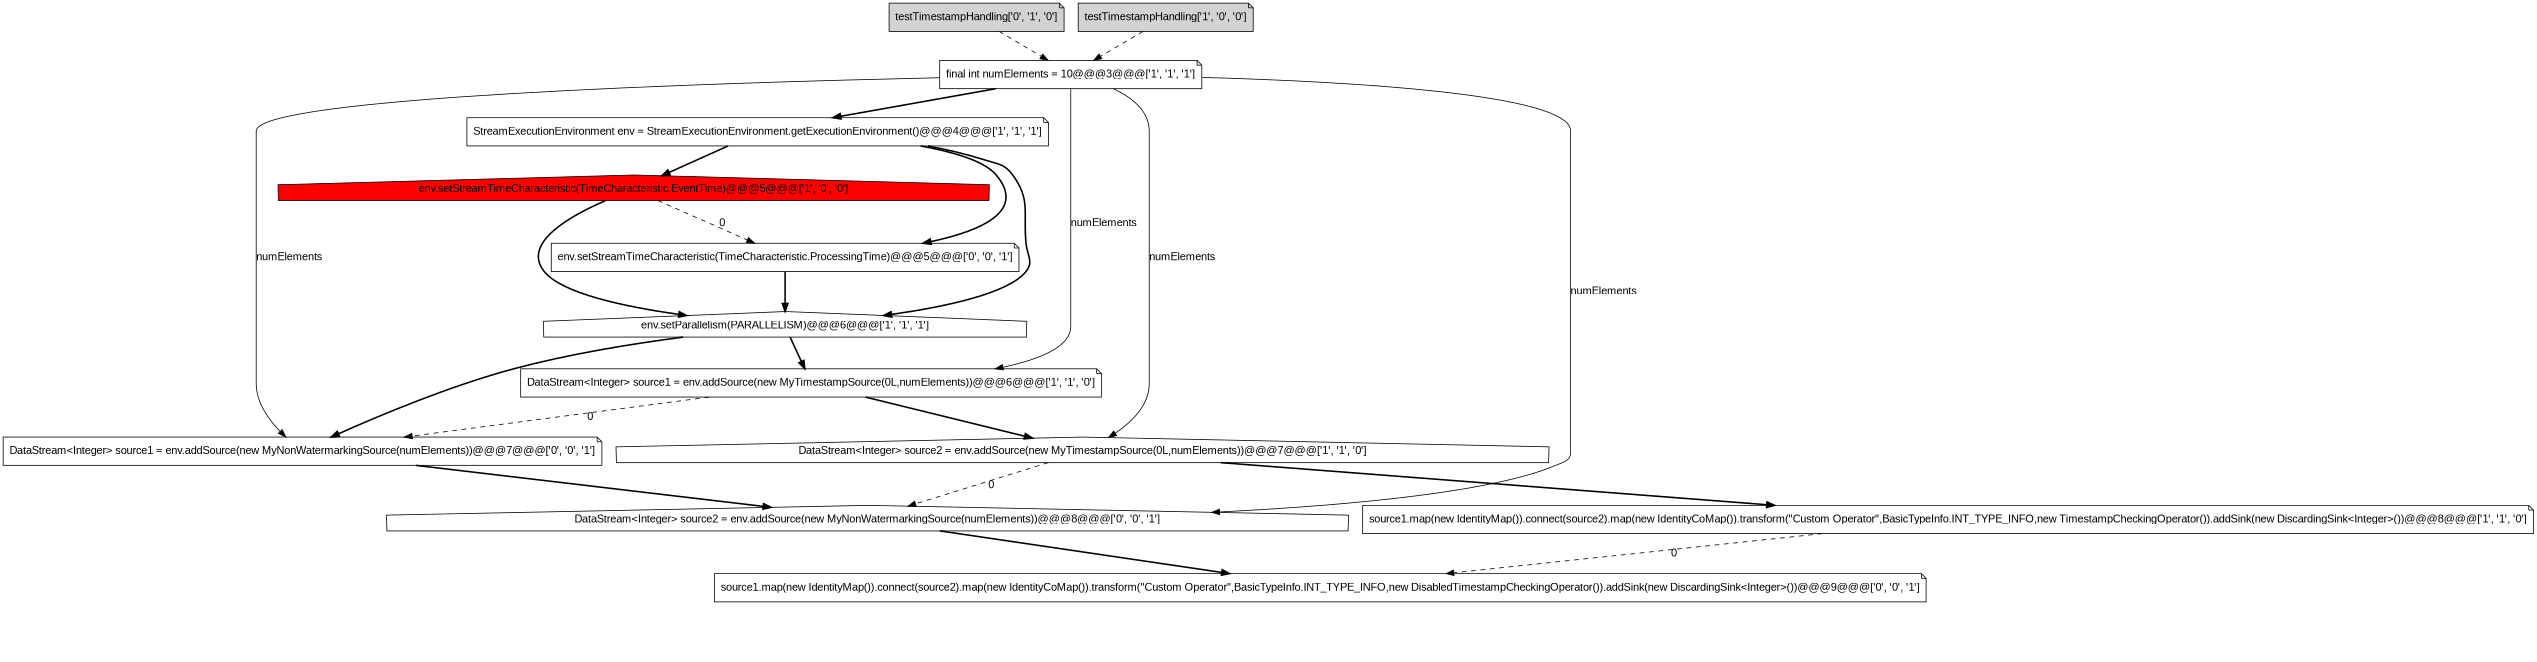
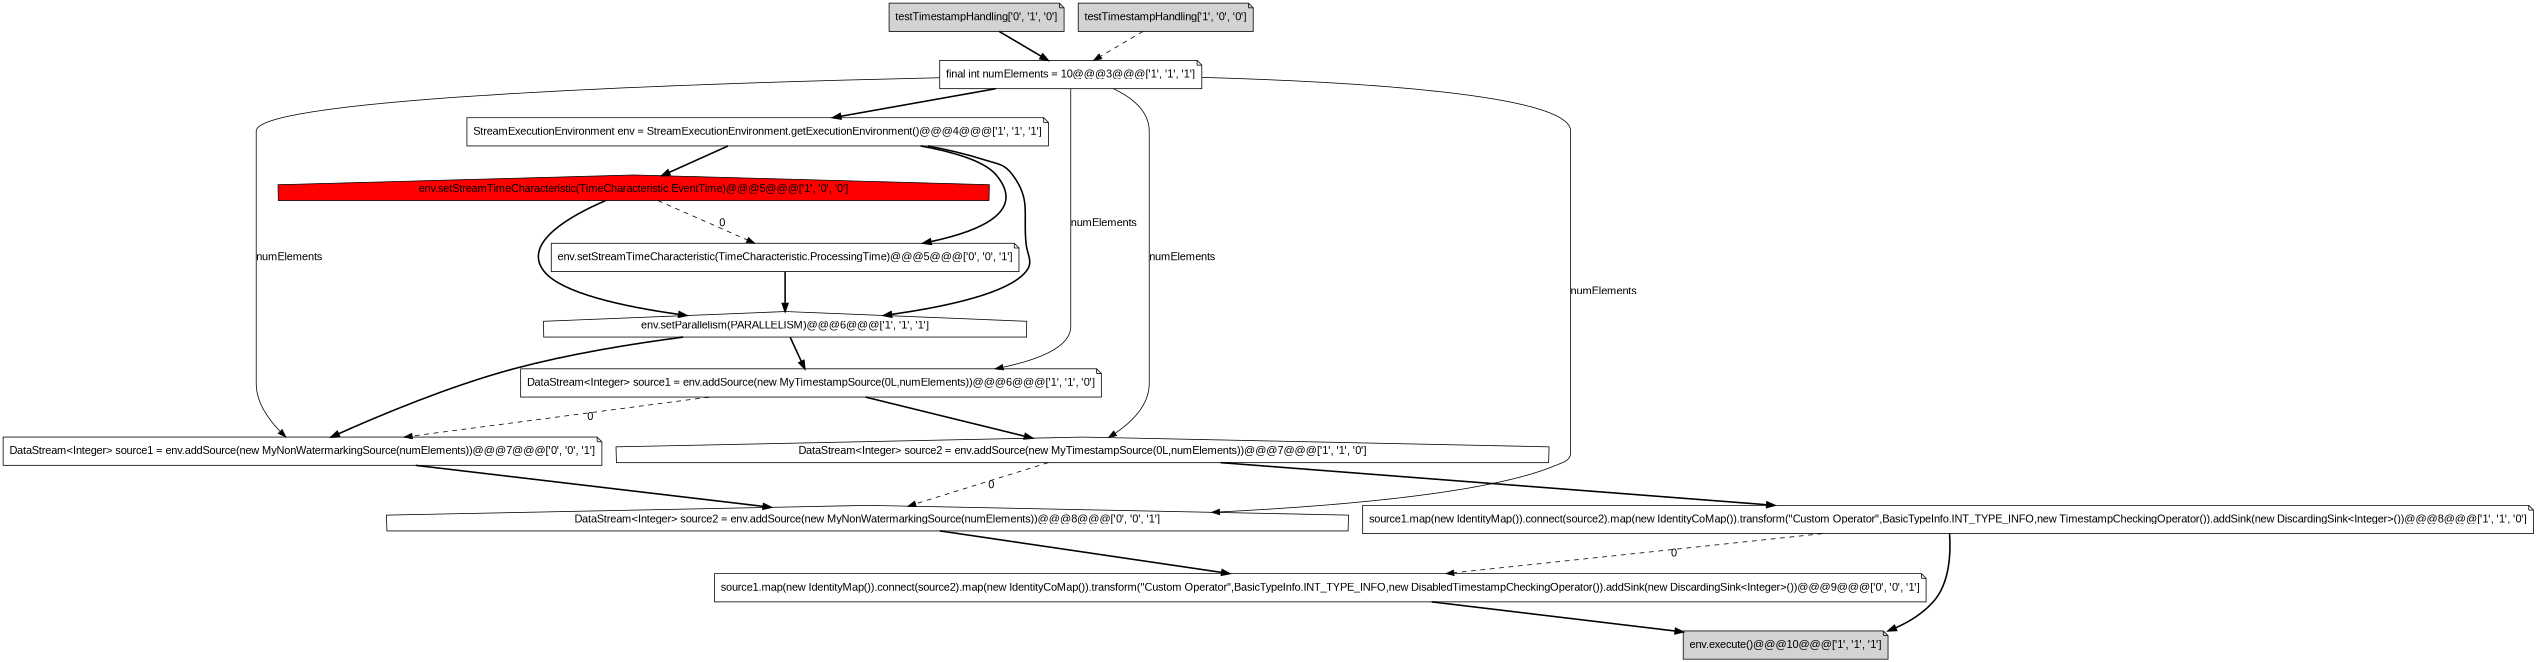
edge "testTimestampHandling['0', '1', '0']" -> "final int numElements = 10@@@3@@@['1', '1', '1']": style dashed -> bold
node "env.execute()@@@10@@@['1', '1', '1']": added
